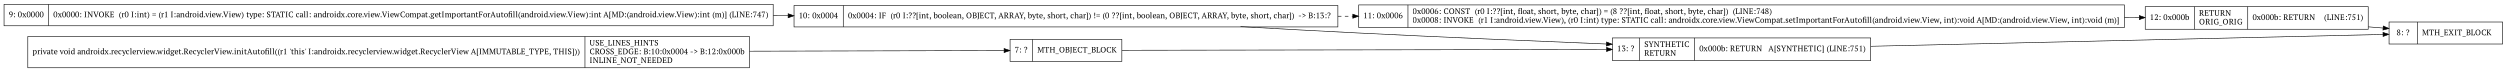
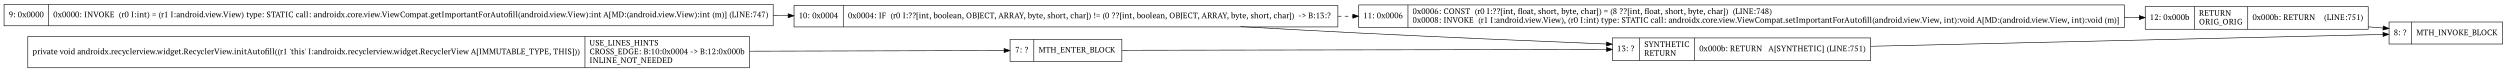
node "8: ?": text "MTH_EXIT_BLOCK" -> "MTH_INVOKE_BLOCK"
node "7: ?": text "MTH_OBJECT_BLOCK" -> "MTH_ENTER_BLOCK"
